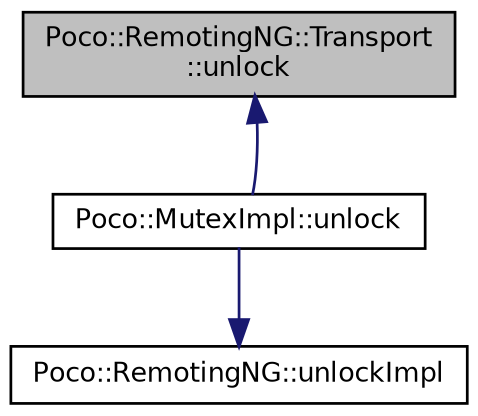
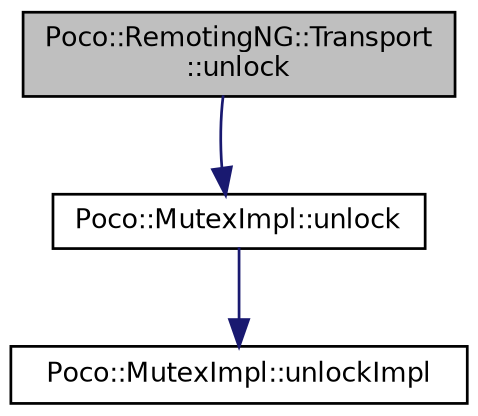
edge "Poco::MutexImpl::unlock" -> "Poco::RemotingNG::Transport ::unlock": reversed
node "Poco::RemotingNG::unlockImpl": label "Poco::RemotingNG::unlockImpl" -> "Poco::MutexImpl::unlockImpl"
